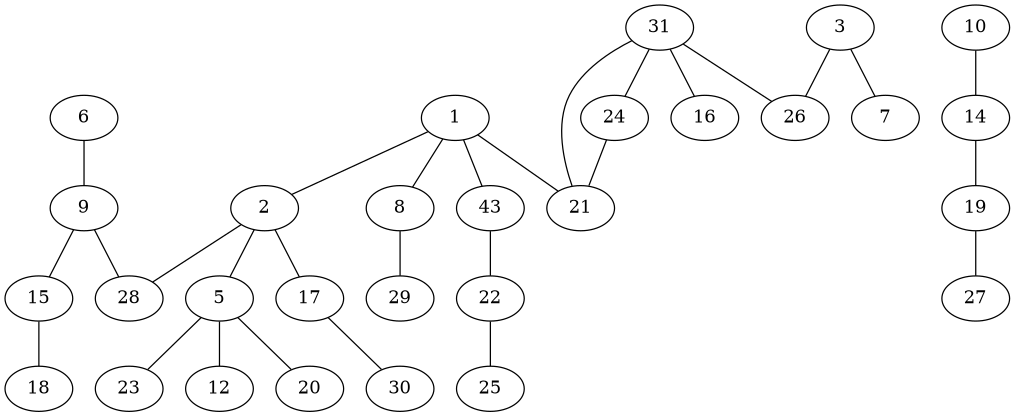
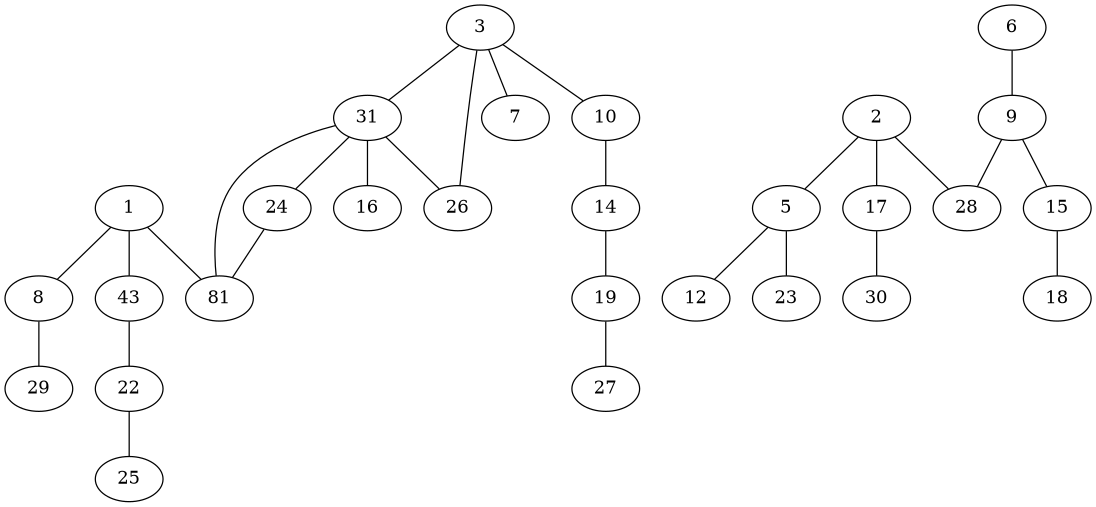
edge "3" -- "31": added
edge "3" -- "10": added
edge "1" -- "2": removed
node "21": label "21" -> "81"
node "20": removed
